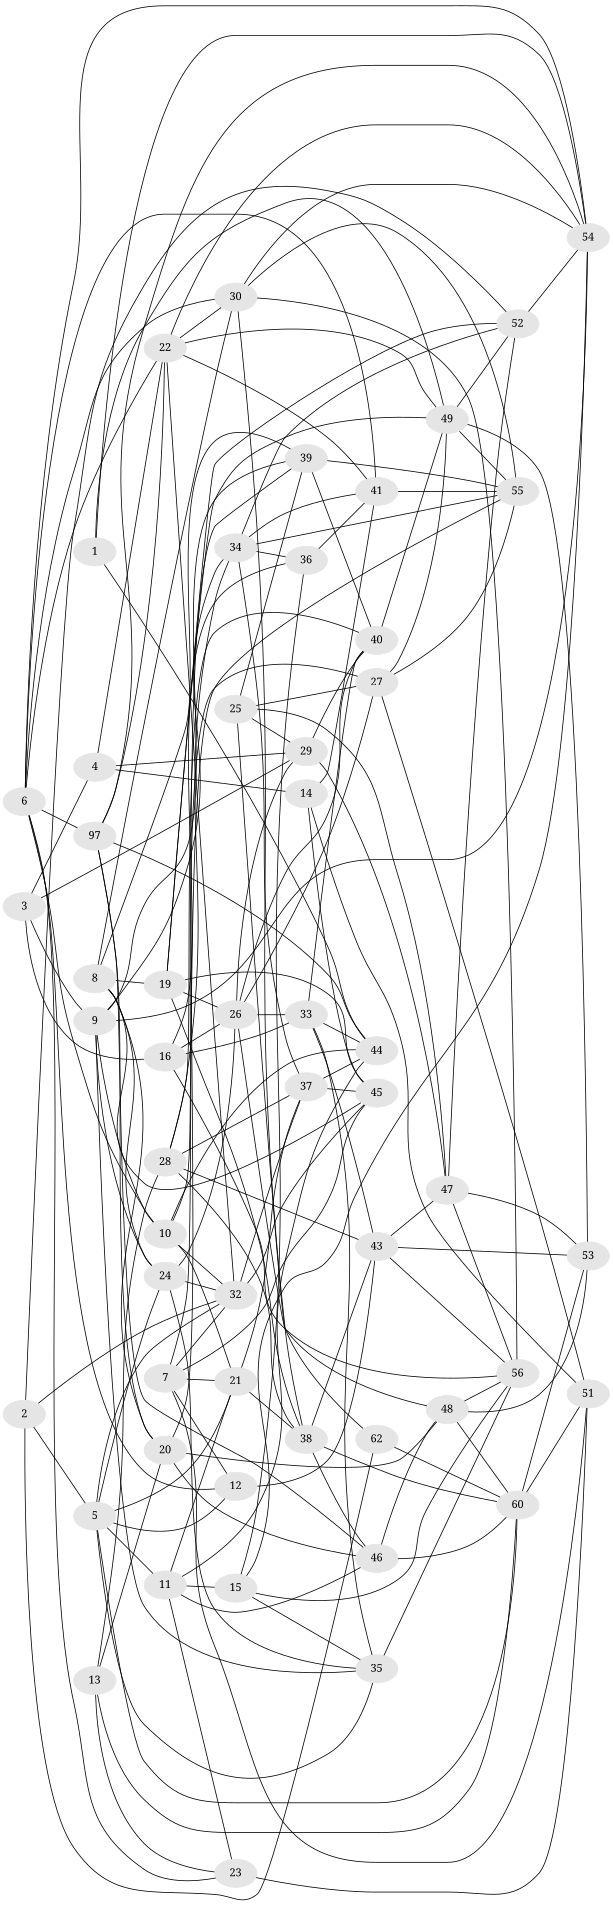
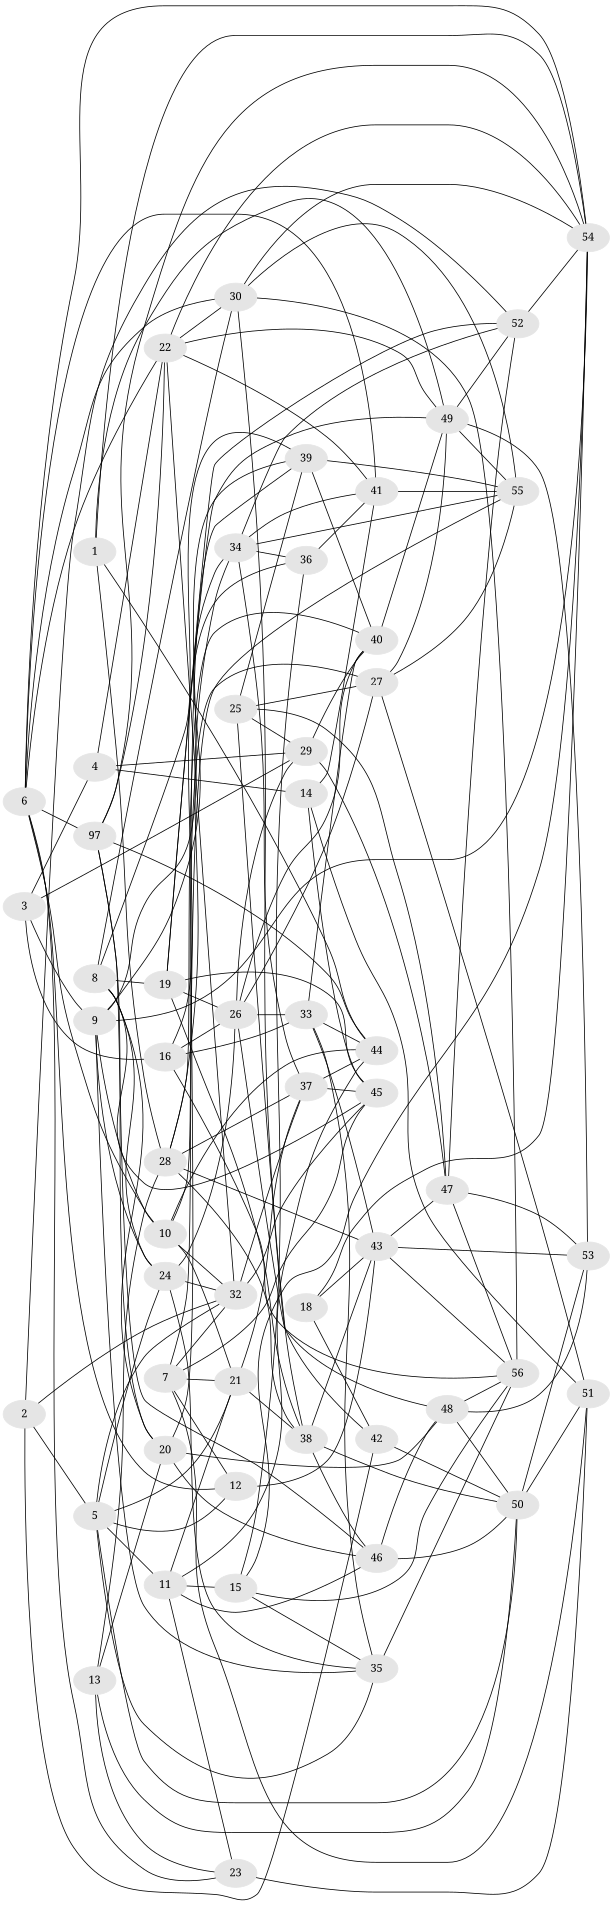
edge "1" -- "28": added
node "18": added
node "62": label "62" -> "42"
node "60": label "60" -> "50"
